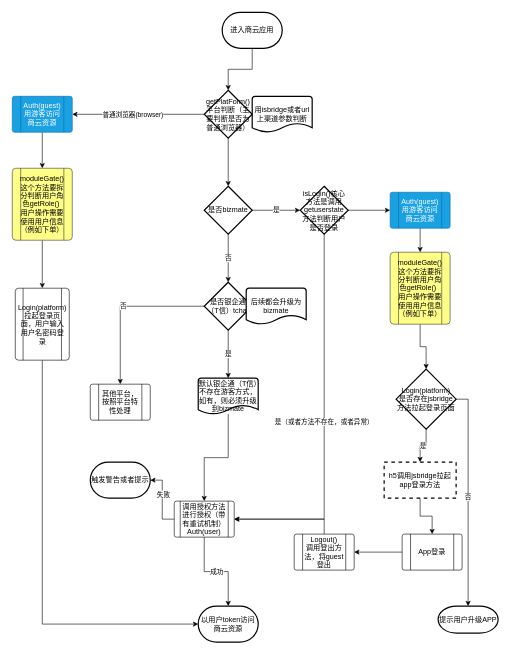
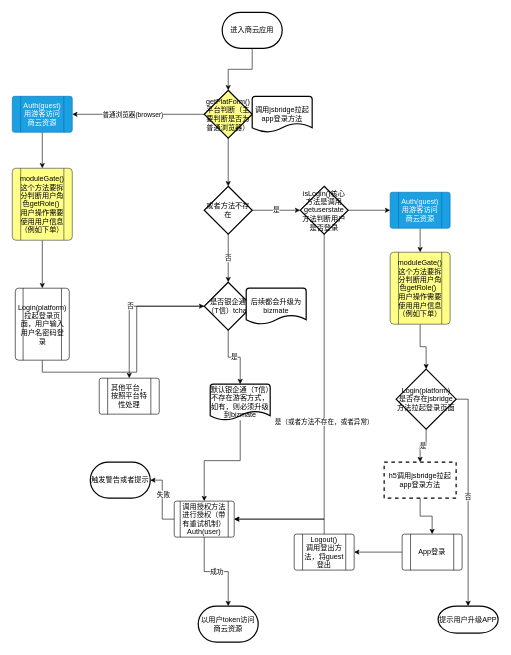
node "getPlatForm()平台判断（主要判断是否为普通浏览器）": fillcolor #ffffff -> #ffff88
node "用isbridge或者url上渠道参数判断": label "用isbridge或者url上渠道参数判断" -> "调用jsbridge拉起app登录方法"
node "是否bizmate": label "是否bizmate" -> "或者方法不存在"
node "默认银企通（T信）不存在游客方式，如有，则必须升级到bizmate": moved (228, 396) -> (240, 402)
node "其他平台，按照平台特性处理": moved (120, 402) -> (129, 396)
edge "Login(platform) 拉起登录页面，用户输入用户名密码登录" -> "以用户token访问商云资源": now "Login(platform) 拉起登录页面，用户输入用户名密码登录" -> "是否银企通（T信）tchat"
